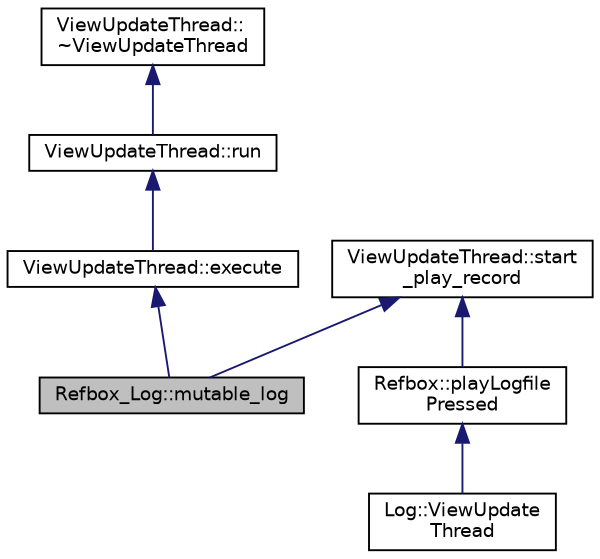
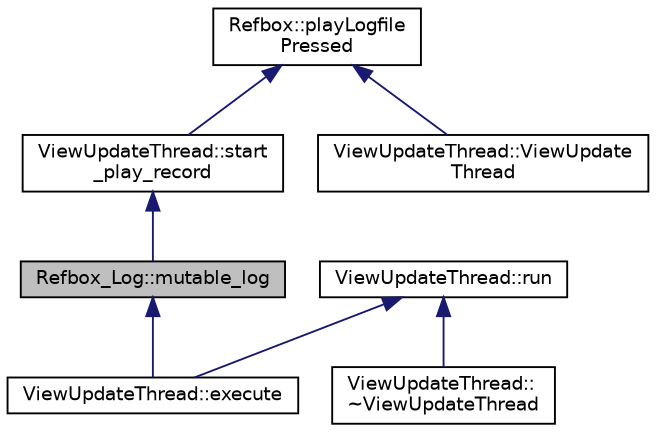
edge "ViewUpdateThread::run" -> "ViewUpdateThread:: ~ViewUpdateThread": reversed
edge "Refbox_Log::mutable_log" -> "ViewUpdateThread::execute": reversed
edge "Refbox::playLogfile Pressed" -> "ViewUpdateThread::start _play_record": reversed
node "Log::ViewUpdate Thread": label "Log::ViewUpdate Thread" -> "ViewUpdateThread::ViewUpdate Thread"
